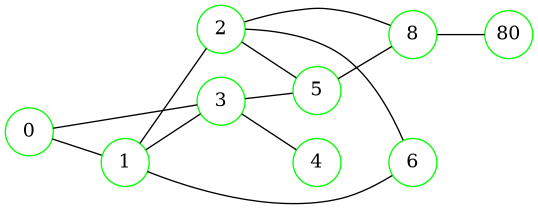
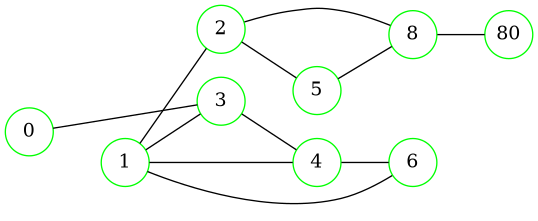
edge "2" -- "6": now "4" -- "6"
edge "5" -- "3": removed
edge "0" -- "1": now "4" -- "1"
